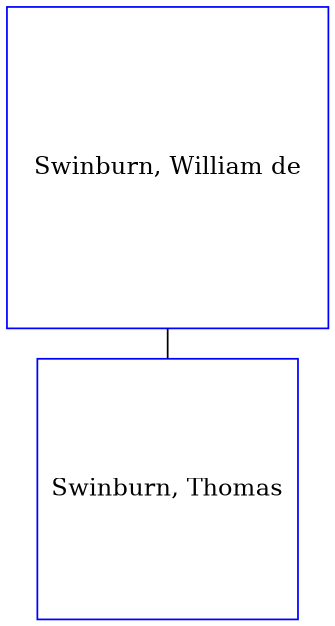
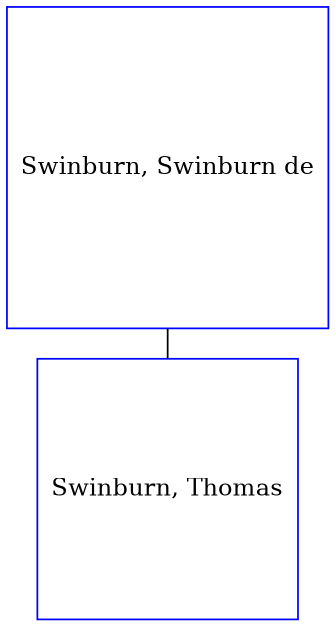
node "Swinburn, William de": label "Swinburn, William de" -> "Swinburn, Swinburn de"
